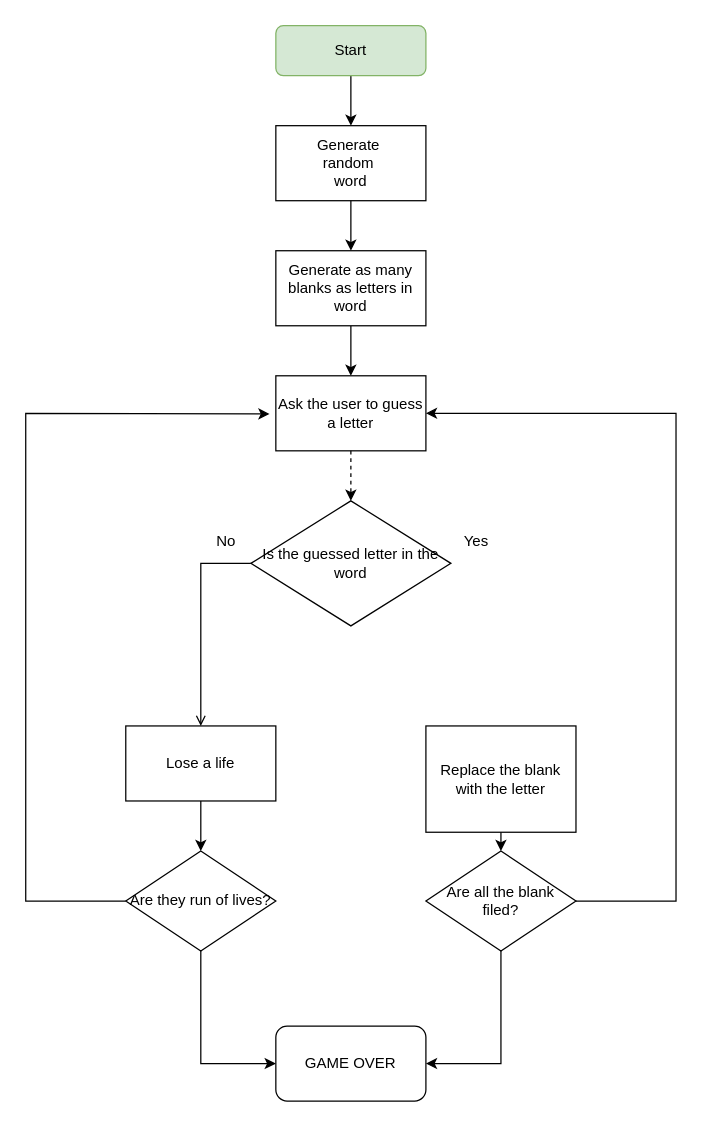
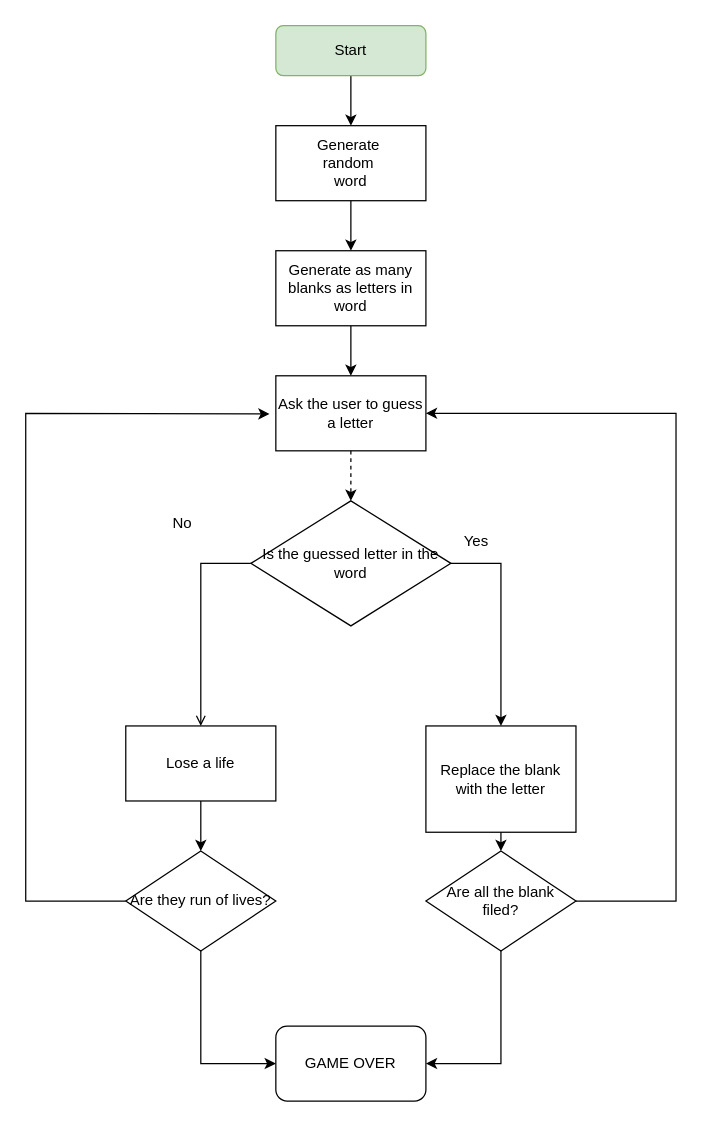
node "No": moved (226, 542) -> (182, 523)
edge "Is the guessed letter in the word" -> "Replace the blank with the letter": added
